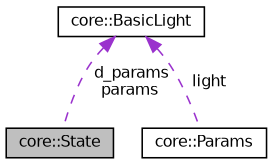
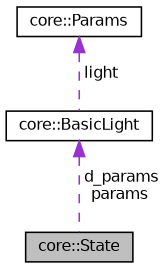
edge "core::Params" -> "core::BasicLight": reversed
